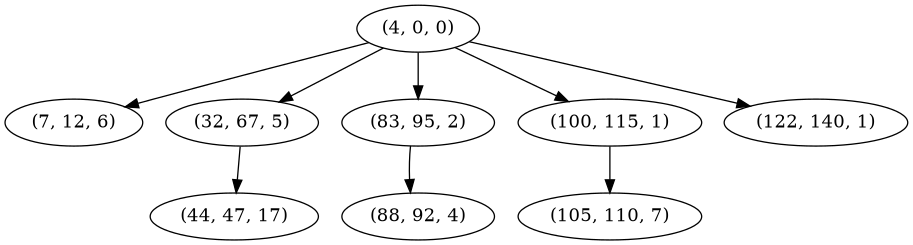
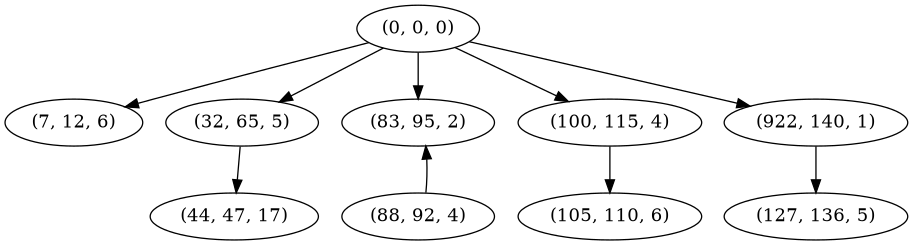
node "(4, 0, 0)": label "(4, 0, 0)" -> "(0, 0, 0)"
node "(32, 67, 5)": label "(32, 67, 5)" -> "(32, 65, 5)"
node "(100, 115, 1)": label "(100, 115, 1)" -> "(100, 115, 4)"
node "(122, 140, 1)": label "(122, 140, 1)" -> "(922, 140, 1)"
edge "(83, 95, 2)" -> "(88, 92, 4)": reversed
node "(105, 110, 7)": label "(105, 110, 7)" -> "(105, 110, 6)"
node "(127, 136, 5)": added
